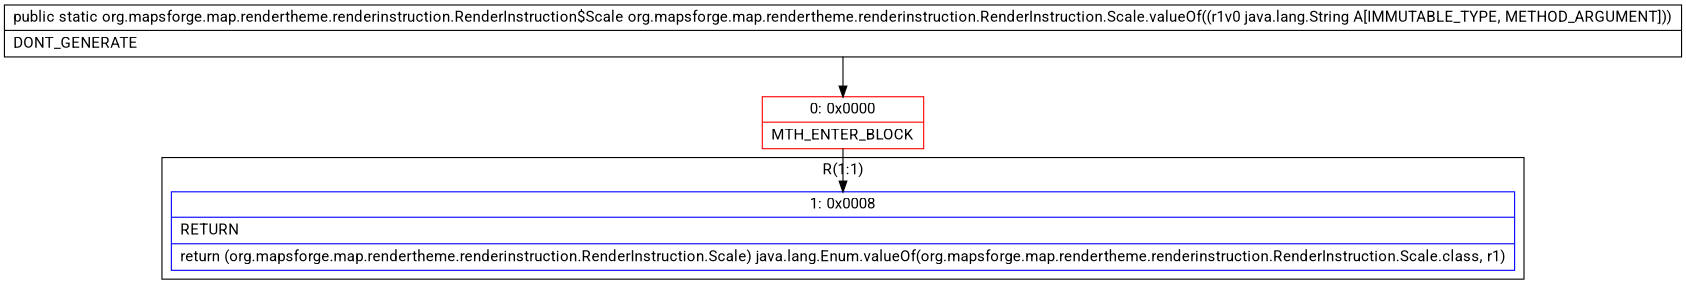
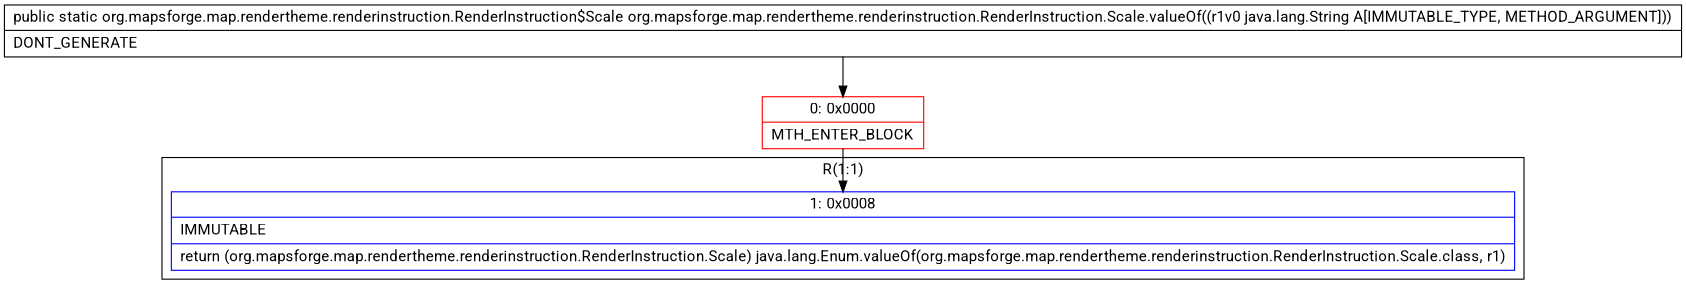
node "1: 0x0008": text "RETURN" -> "IMMUTABLE"
